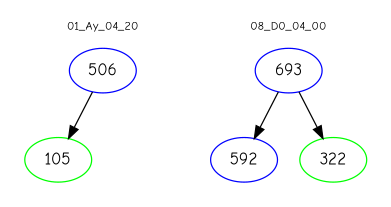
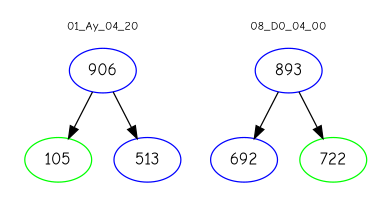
node "506": label "506" -> "906"
node "693": label "693" -> "893"
node "513": added
node "592": label "592" -> "692"
node "322": label "322" -> "722"
